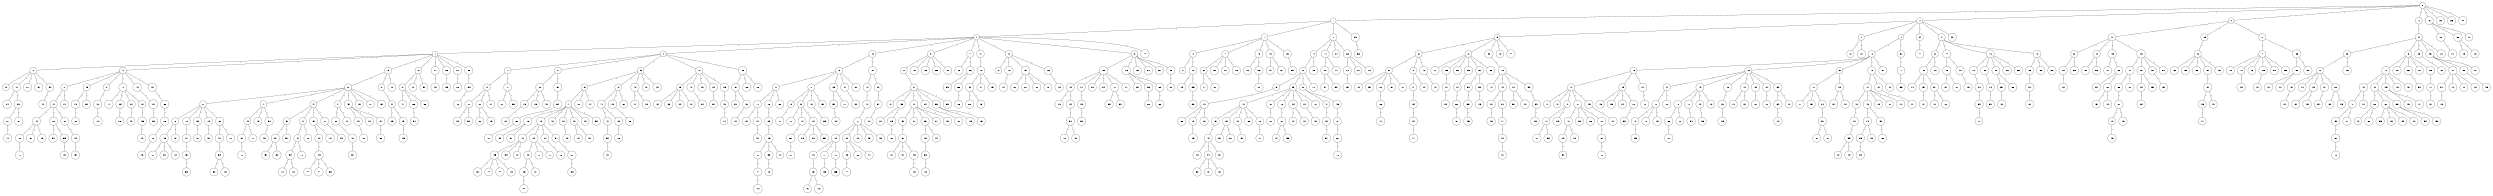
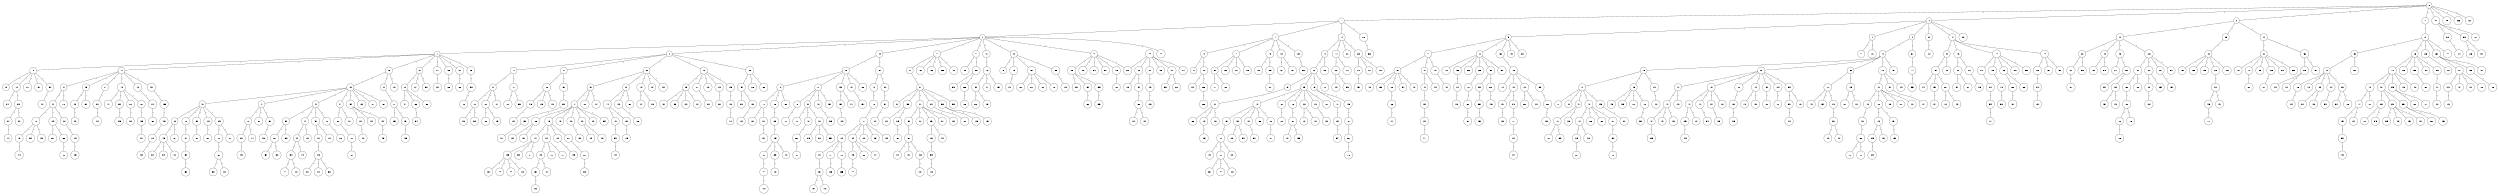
edge "99" -- "103": now "99" -- "378"
